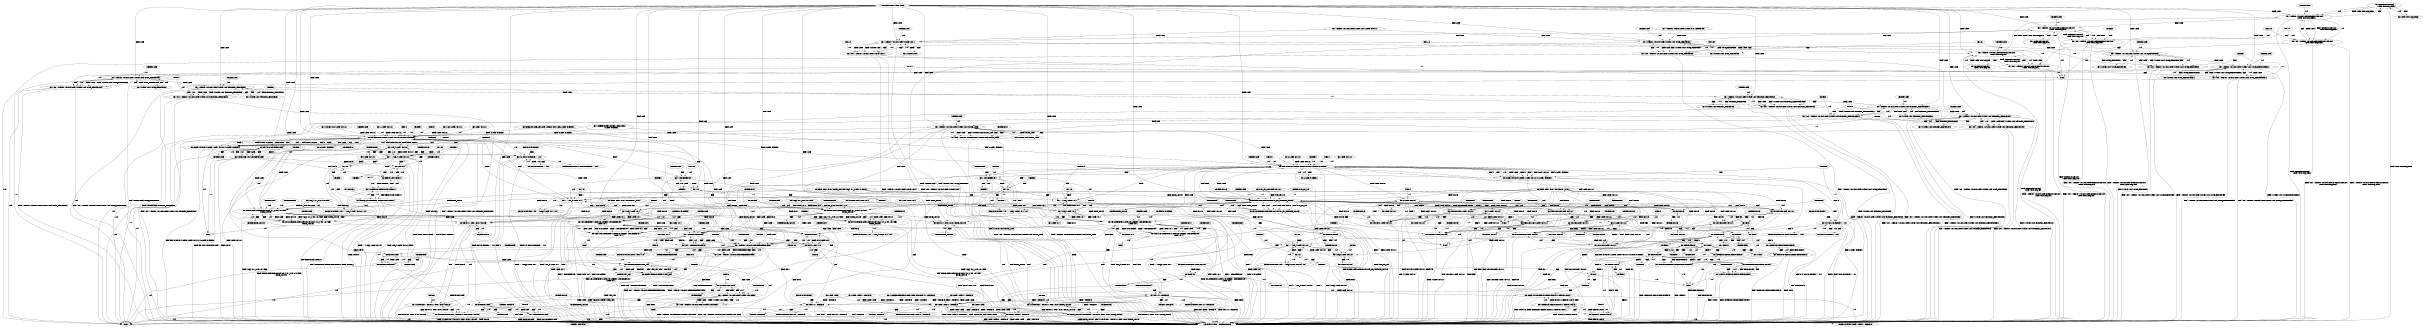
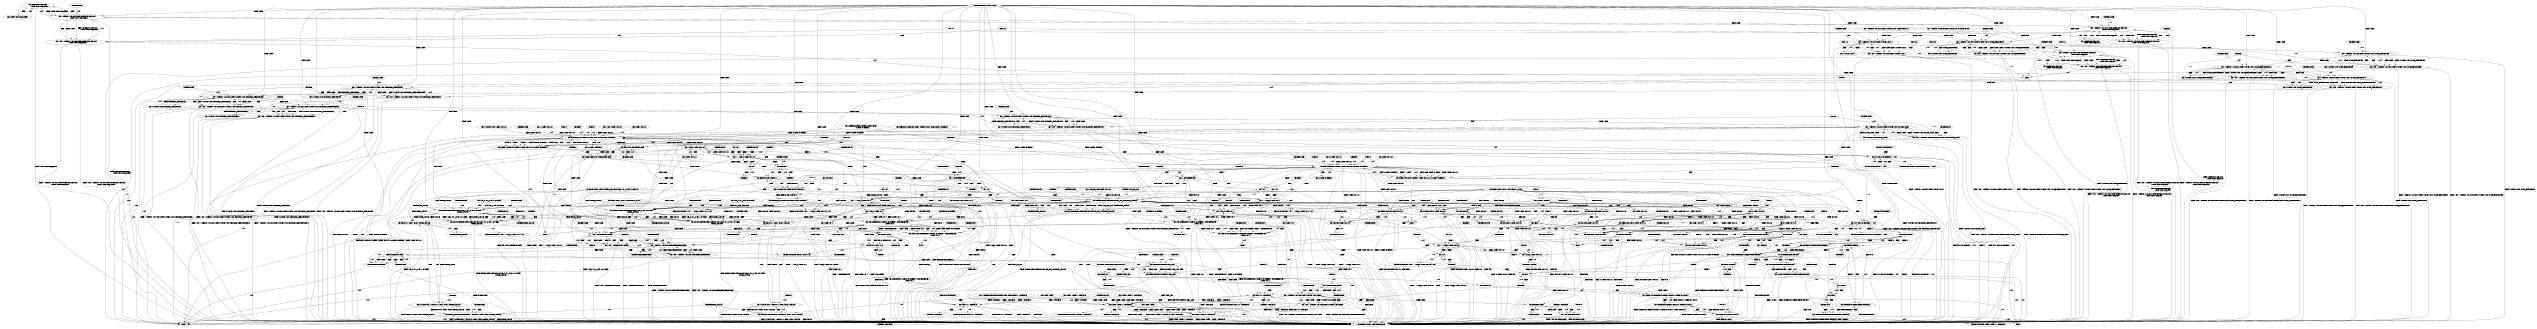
edge "(Call,scanline[x]=(unsigned char) GetPixelIndex(indexes+x))" -> "(Call,(unsigned char) GetPixelIndex(indexes+x))": now "(Call,scanline[x])" -> "(Call,(unsigned char) GetPixelIndex(indexes+x))"
node "(Call,TellBlob(image))": label "(Call,TellBlob(image))" -> "(Quantum,TellBlob(image))"
node "(Call,GetPixelBlue(p))": label "(Call,GetPixelBlue(p))" -> "(SaveImageTag,GetPixelBlue(p))"
edge "(Call,*blue++)" -> "(Call,*blue++=ScaleQuantumToChar(GetPixelBlue(p)))": reversed
edge "(Call,offset=SeekBlob(image,512,SEEK_SET))" -> "(Call,SeekBlob(image,512,SEEK_SET))": label "DDG: MagickFalse" -> "CFG: "
edge "(Call,p++)" -> "(MethodReturn,static MagickBooleanType)": removed, label "DDG: p"
